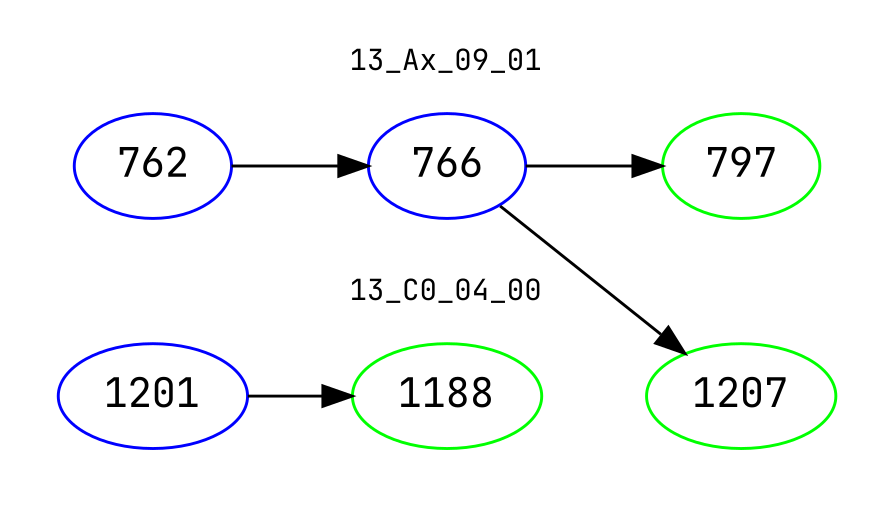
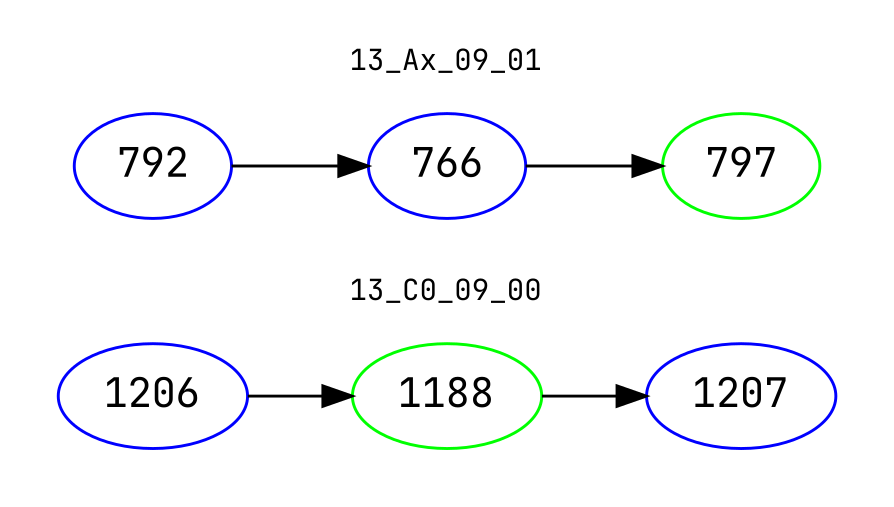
node "762": label "762" -> "792"
edge "766" -> "1207": now "1188" -> "1207"
cluster "13_C0_04_00": label "13_C0_04_00" -> "13_C0_09_00"
node "1201": label "1201" -> "1206"
node "1207": color green -> blue
